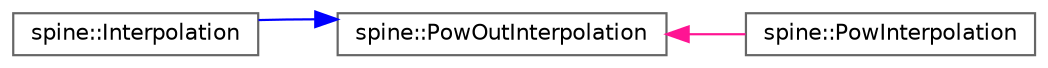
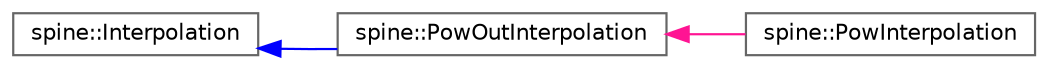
edge "spine::Interpolation" -> "spine::PowOutInterpolation": reversed
